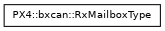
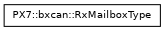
node "PX4::bxcan::RxMailboxType": label "PX4::bxcan::RxMailboxType" -> "PX7::bxcan::RxMailboxType"
